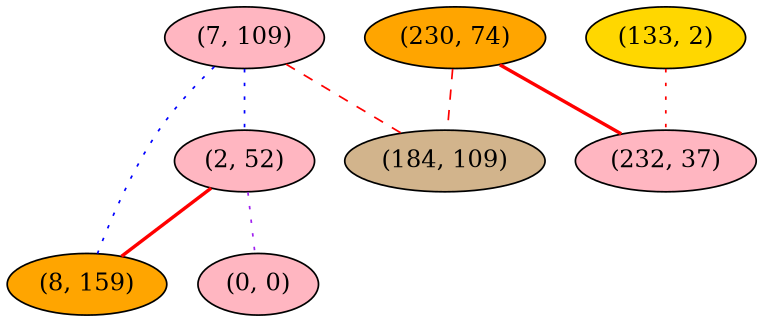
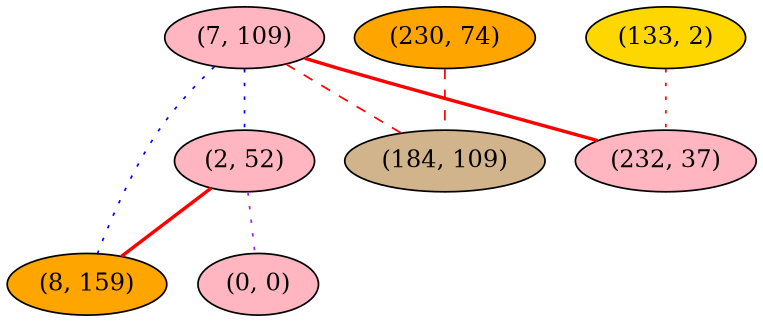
edge "(230, 74)" -- "(232, 37)": now "(7, 109)" -- "(232, 37)"
